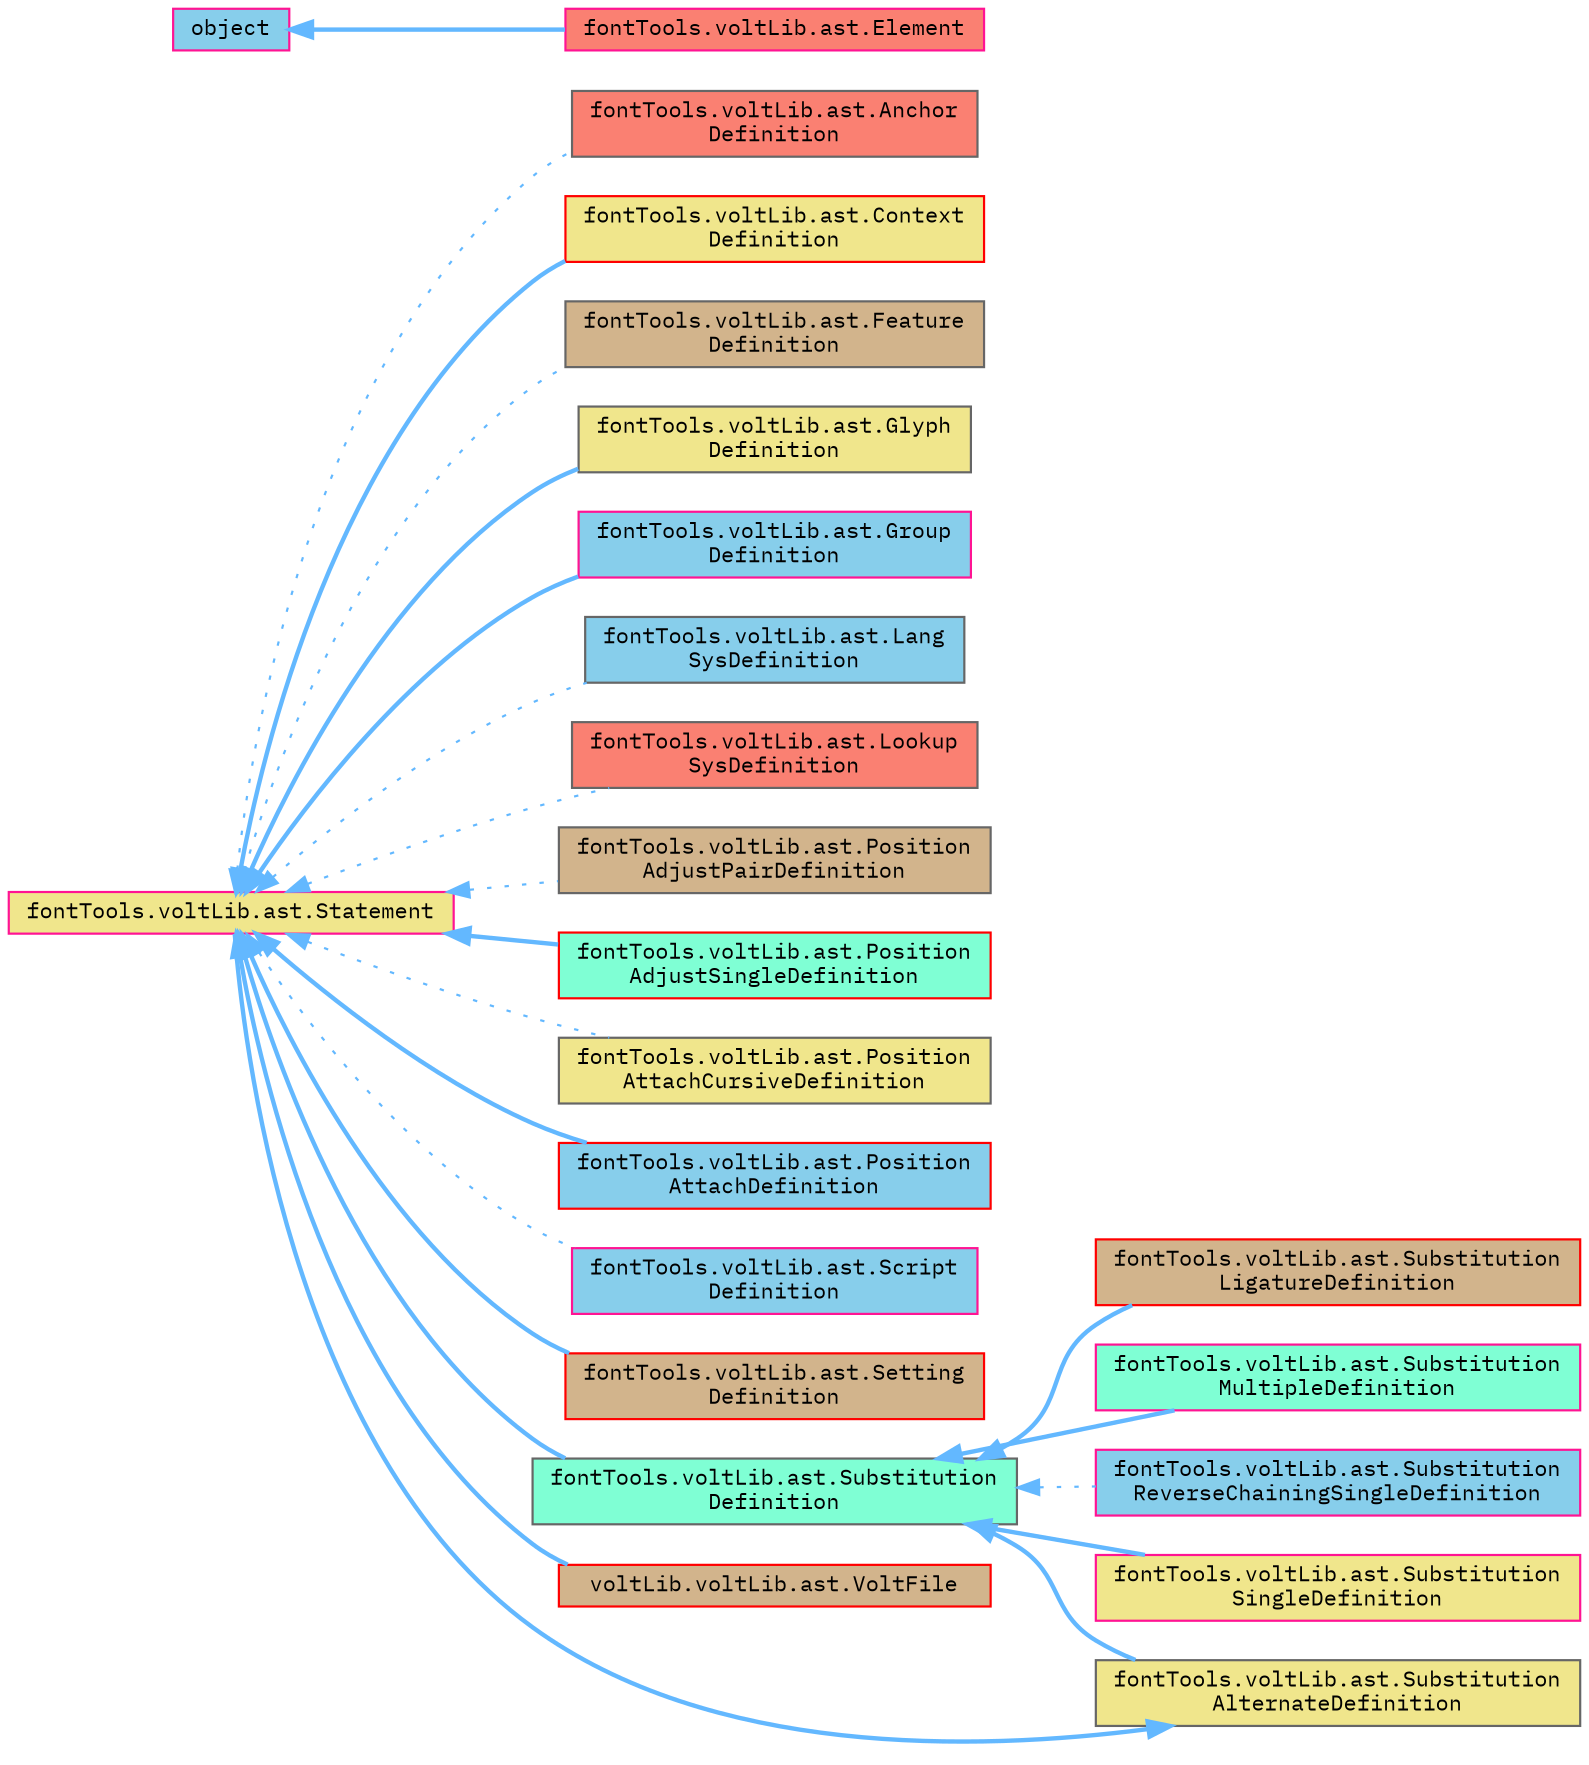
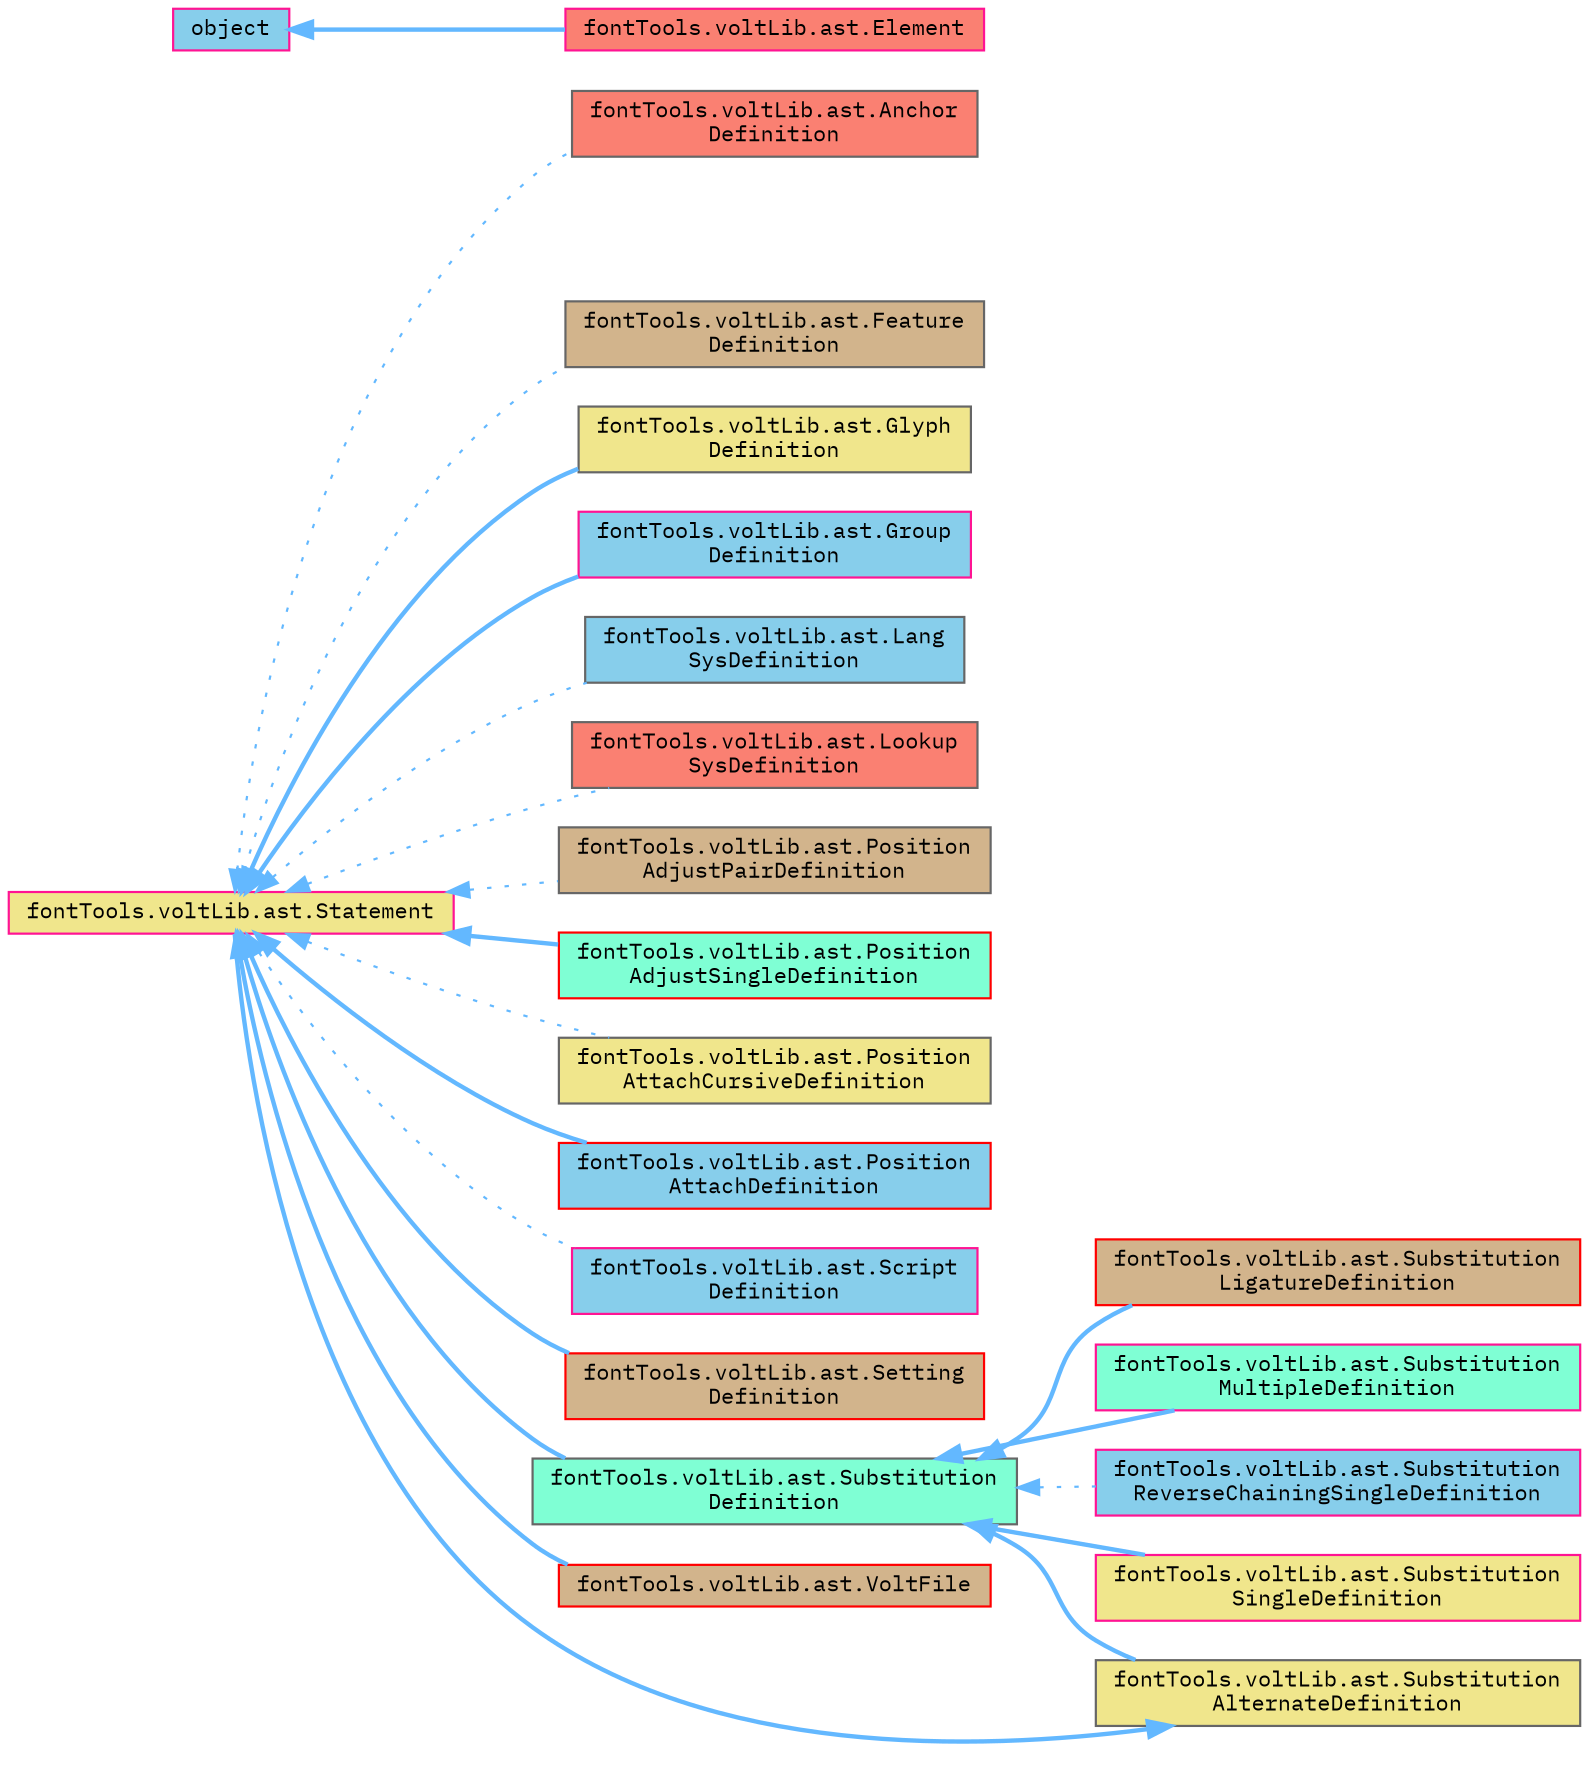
node "fontTools.voltLib.ast.Context Definition": removed
node "voltLib.voltLib.ast.VoltFile": label "voltLib.voltLib.ast.VoltFile" -> "fontTools.voltLib.ast.VoltFile"
